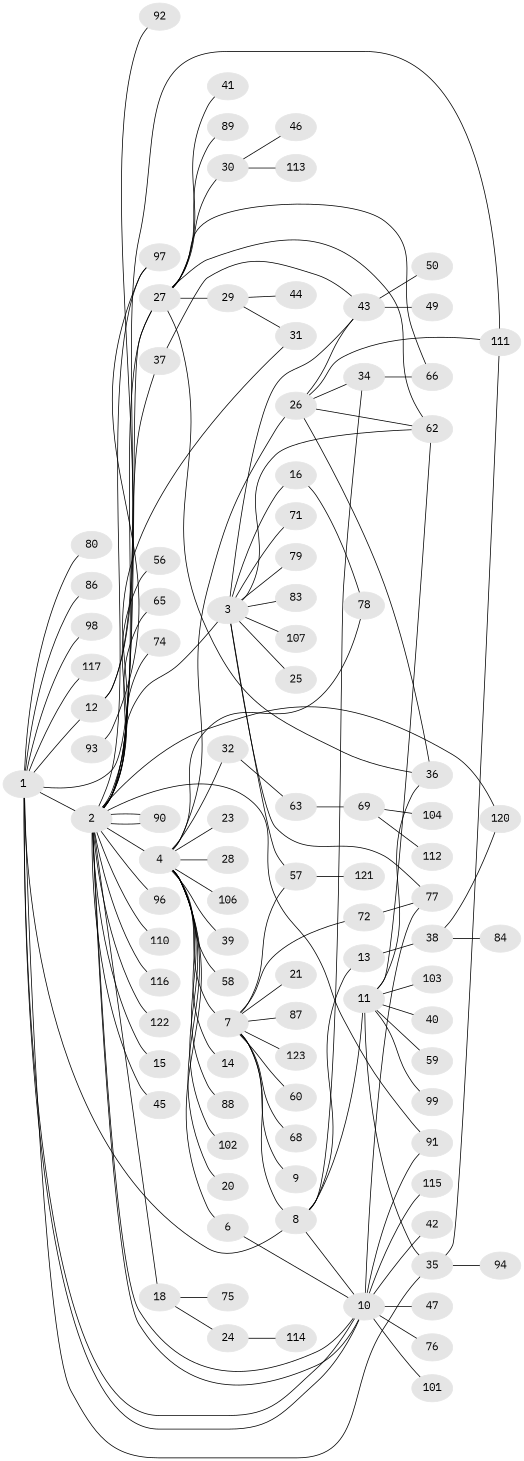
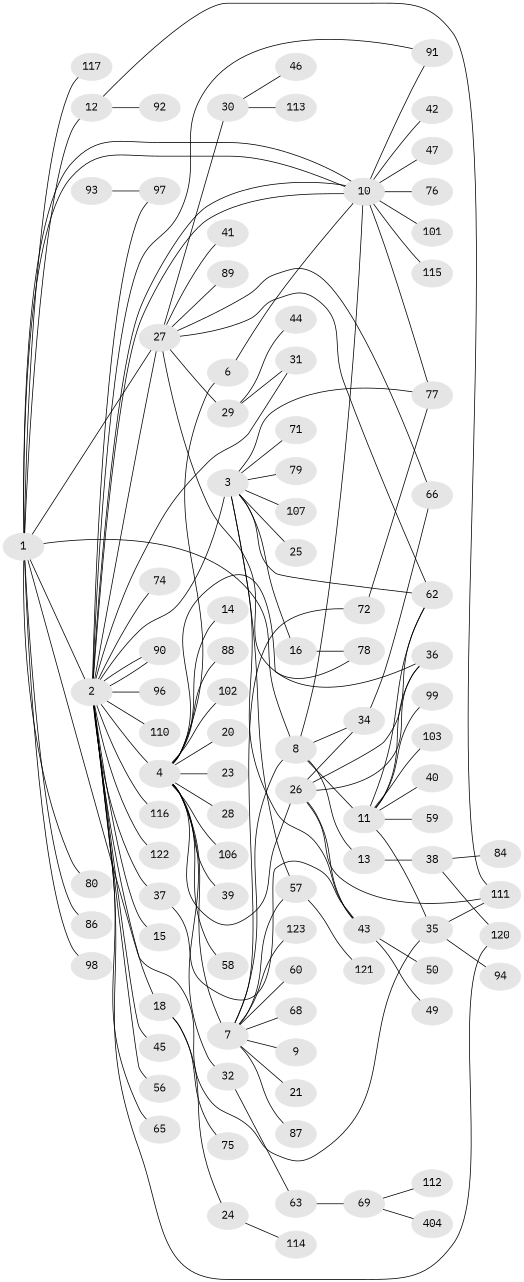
node "83": removed
node "104": label "104" -> "404"
